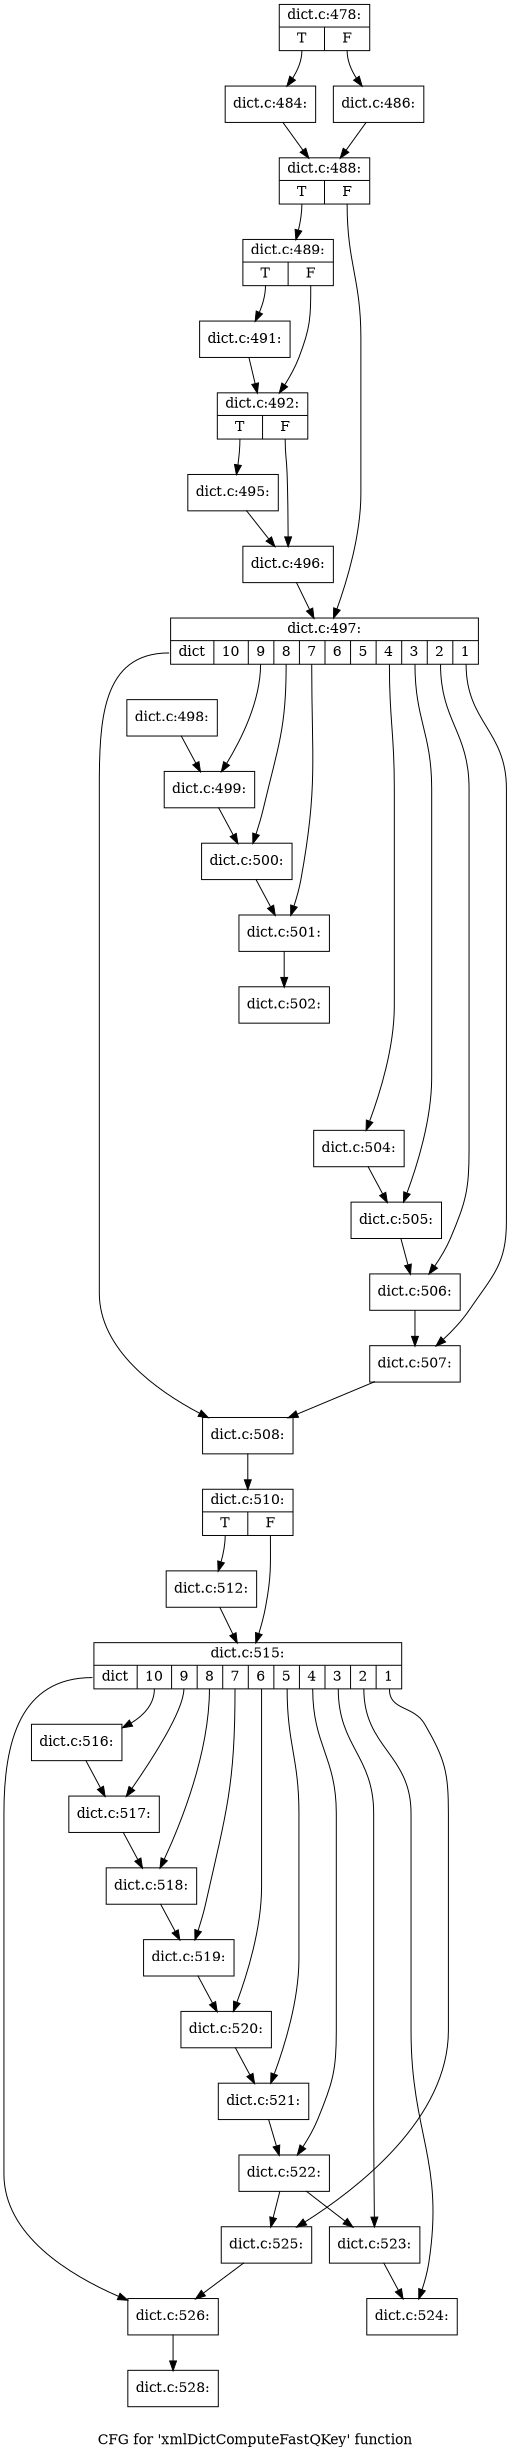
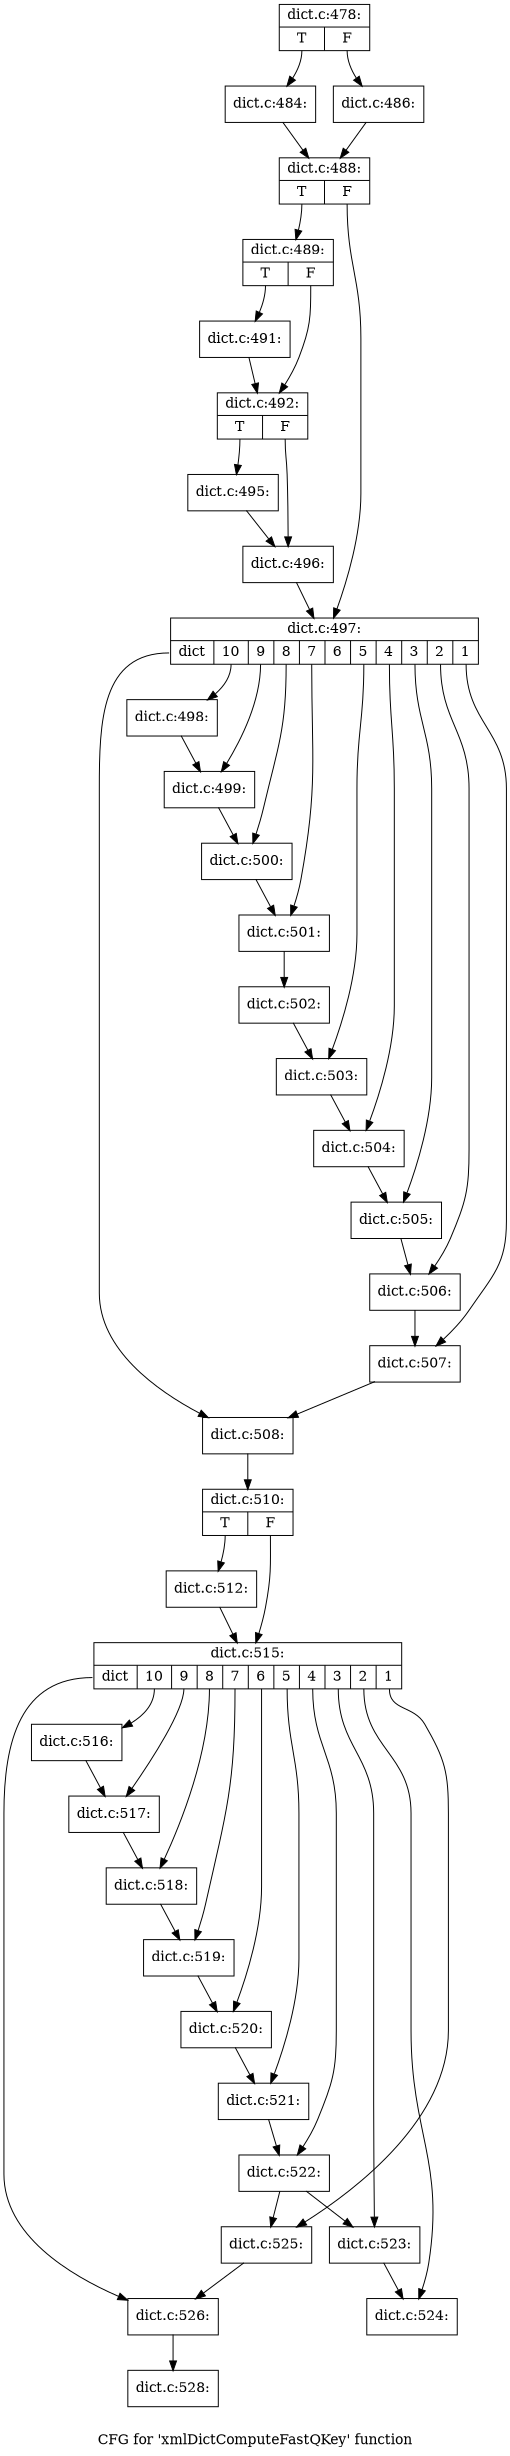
edge "dict.c:497:" -> "dict.c:498:": added
node "dict.c:503:": added
